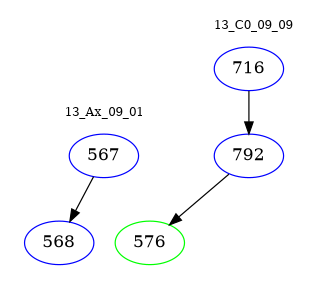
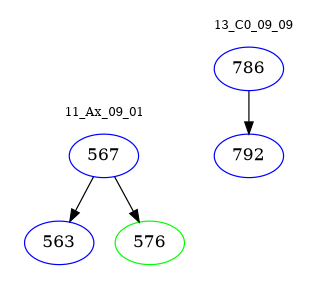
node "716": label "716" -> "786"
cluster "13_Ax_09_01": label "13_Ax_09_01" -> "11_Ax_09_01"
edge "792" -> "576": now "567" -> "576"
node "568": label "568" -> "563"
